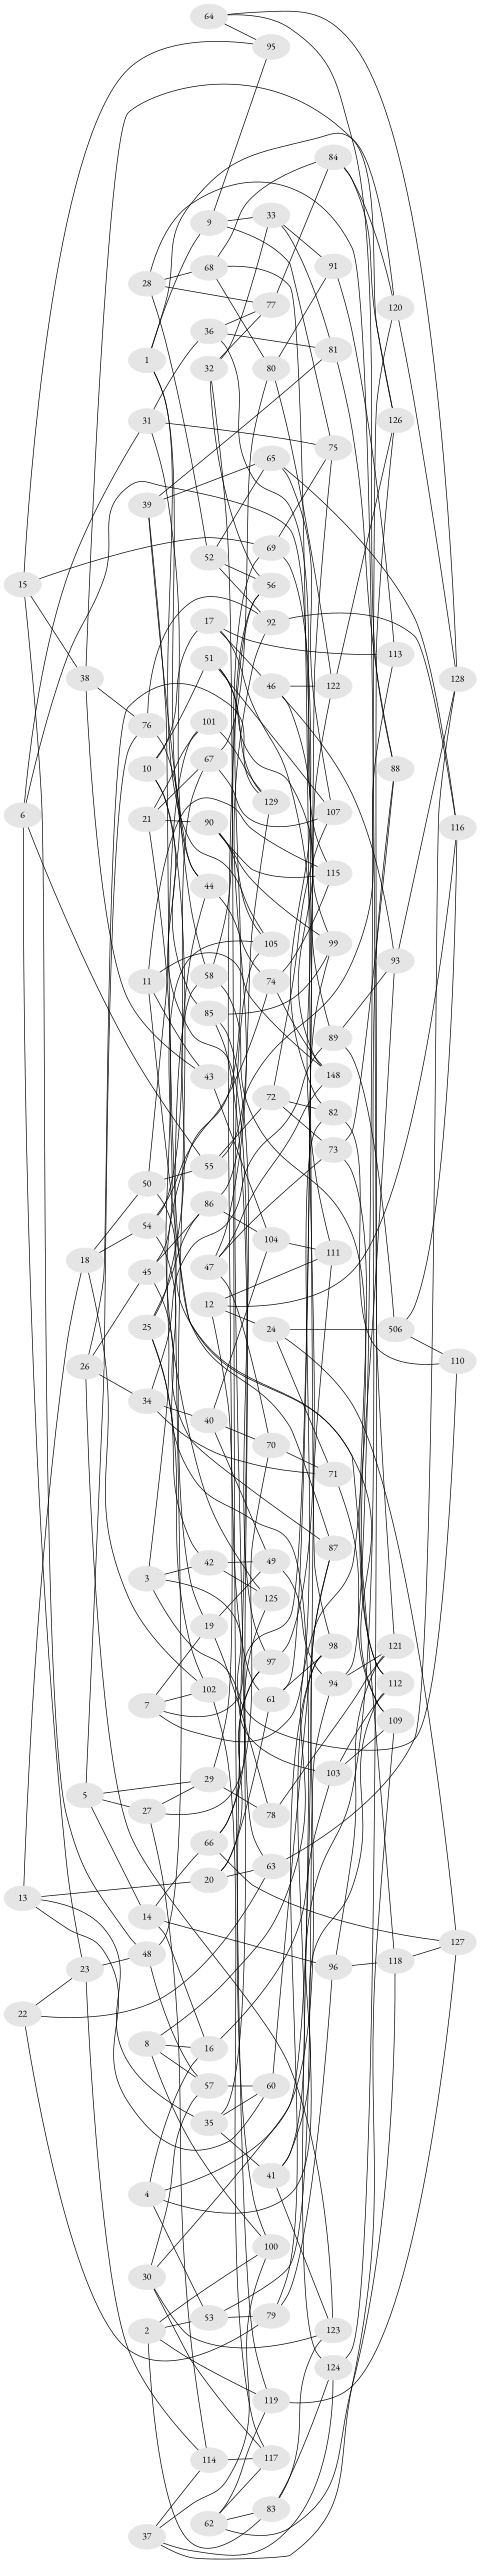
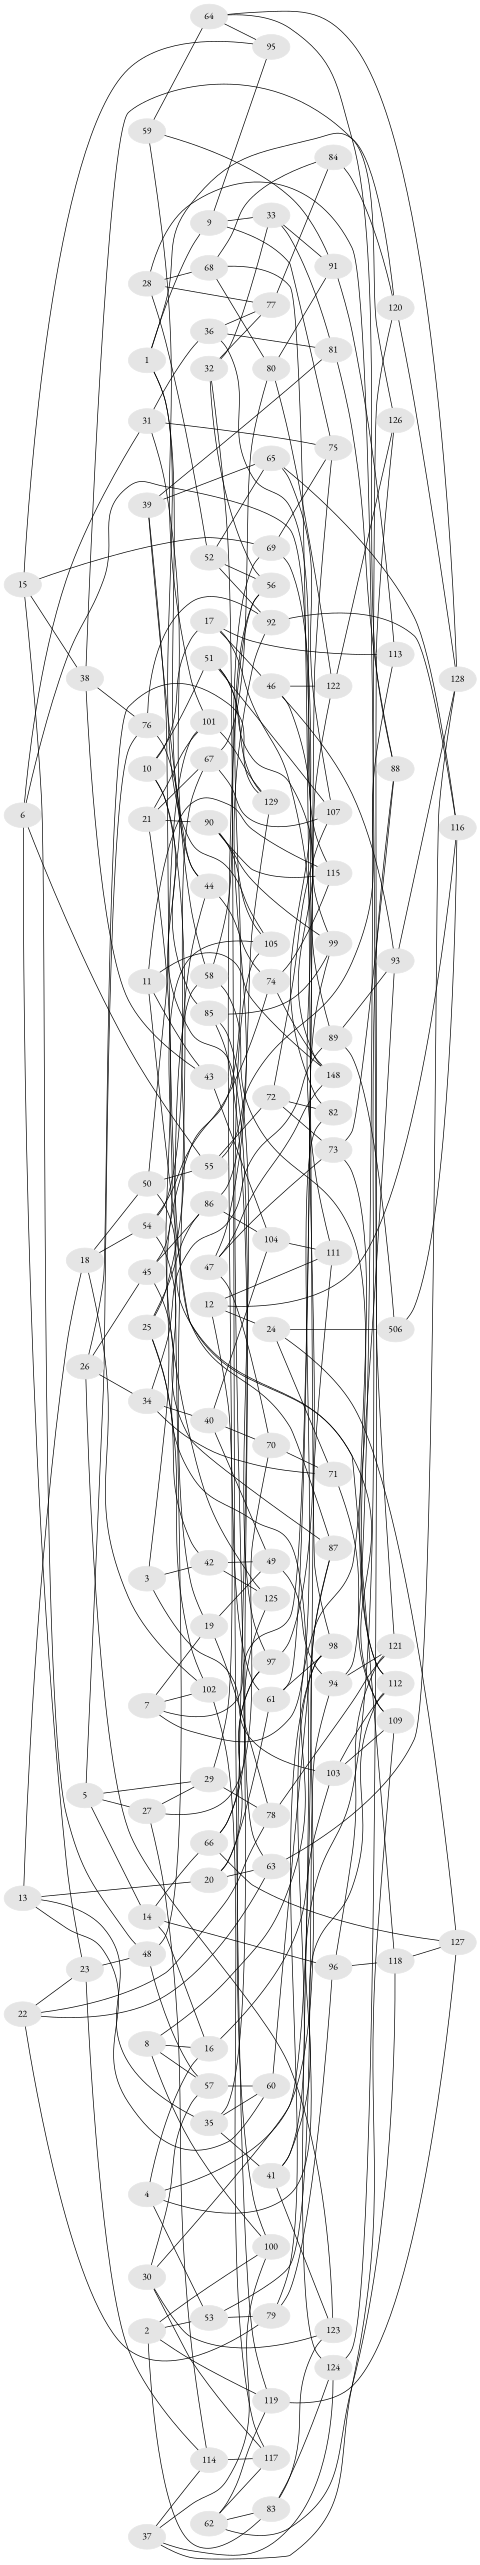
node "59": added
edge "84" -- "126": removed
node "110": removed
edge "78" -- "22": added
